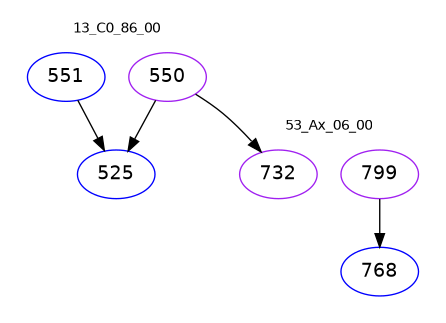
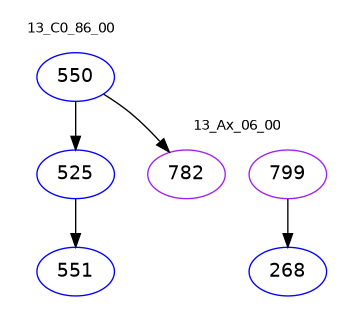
node "550": color purple -> blue
edge "551" -> "525": reversed
cluster "53_Ax_06_00": label "53_Ax_06_00" -> "13_Ax_06_00"
node "732": label "732" -> "782"
node "768": label "768" -> "268"
